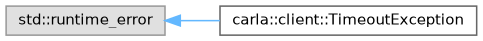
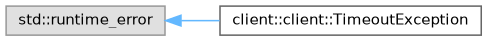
node "carla::client::TimeoutException": label "carla::client::TimeoutException" -> "client::client::TimeoutException"
